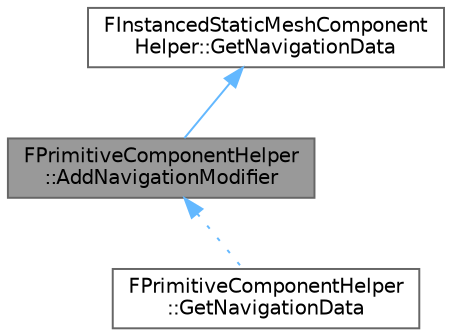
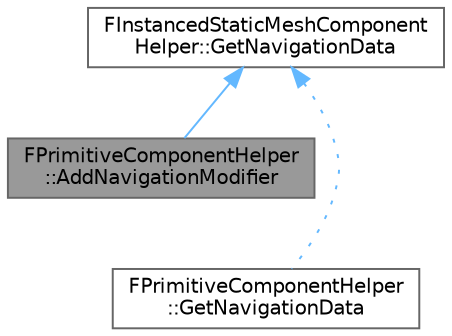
edge "FPrimitiveComponentHelper ::GetNavigationData" -> "FPrimitiveComponentHelper ::AddNavigationModifier": now "FPrimitiveComponentHelper ::GetNavigationData" -> "FInstancedStaticMeshComponent Helper::GetNavigationData"
